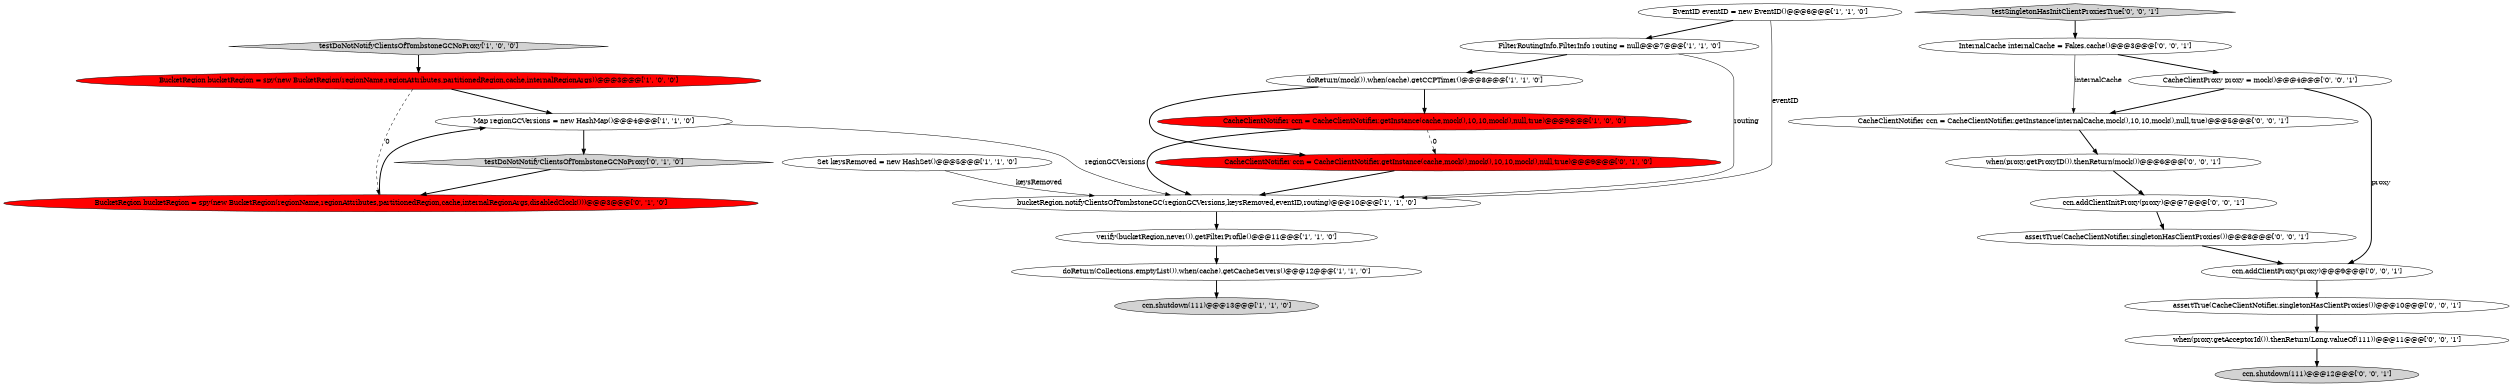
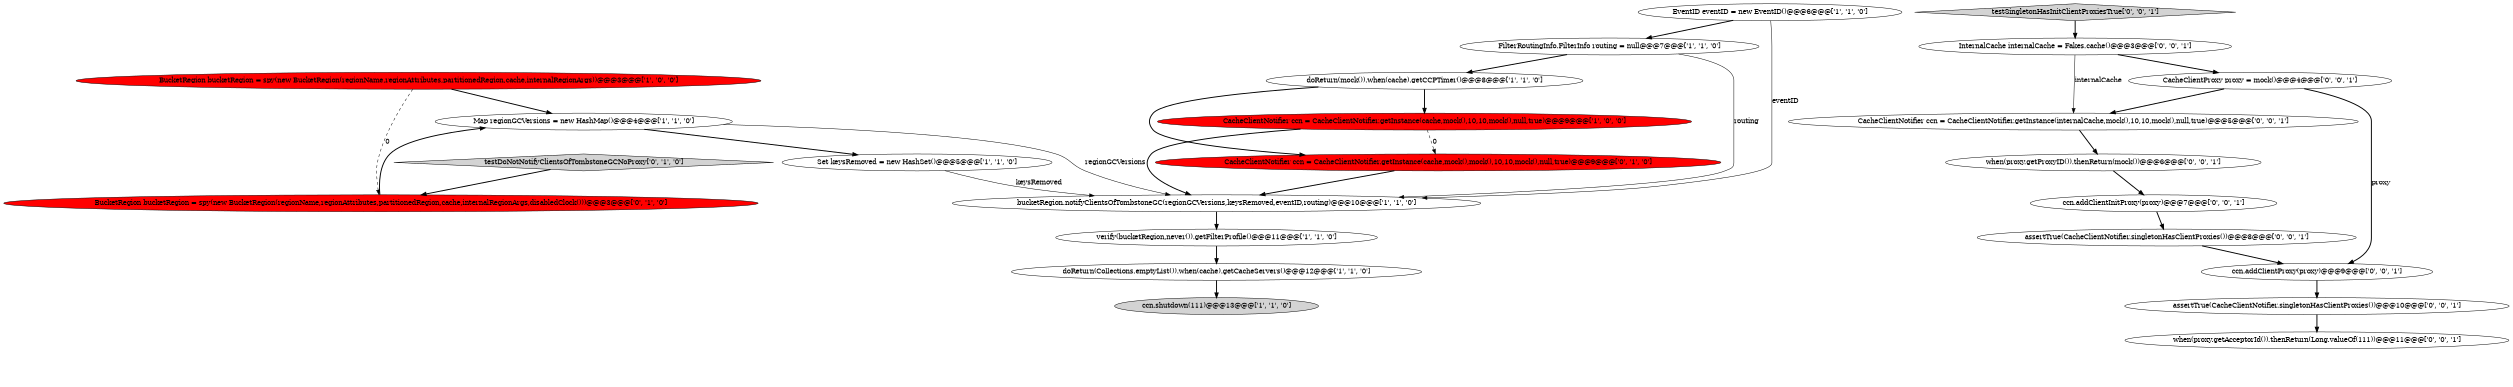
node "testDoNotNotifyClientsOfTombstoneGCNoProxy['1', '0', '0']": removed
edge "Map regionGCVersions = new HashMap()@@@4@@@['1', '1', '0']" -> "testDoNotNotifyClientsOfTombstoneGCNoProxy['0', '1', '0']": now "Map regionGCVersions = new HashMap()@@@4@@@['1', '1', '0']" -> "Set keysRemoved = new HashSet()@@@5@@@['1', '1', '0']"
node "ccn.shutdown(111)@@@12@@@['0', '0', '1']": removed
